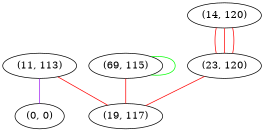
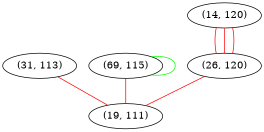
node "(11, 113)": label "(11, 113)" -> "(31, 113)"
node "(23, 120)": label "(23, 120)" -> "(26, 120)"
node "(0, 0)": removed
node "(19, 117)": label "(19, 117)" -> "(19, 111)"
